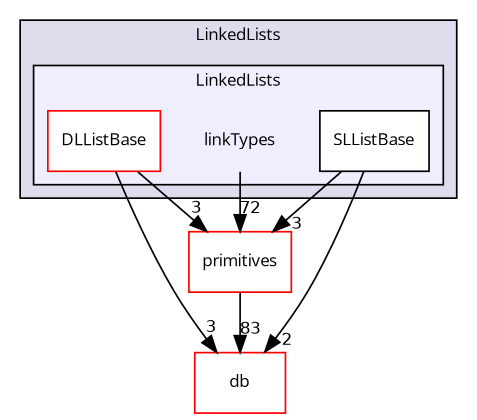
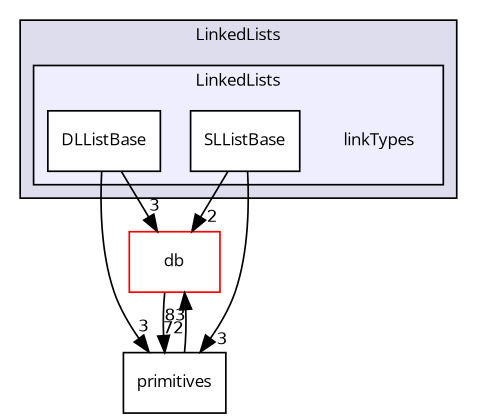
node "DLListBase": color red -> black
edge "linkTypes" -> "primitives": now "db" -> "primitives"
node "primitives": color red -> black
